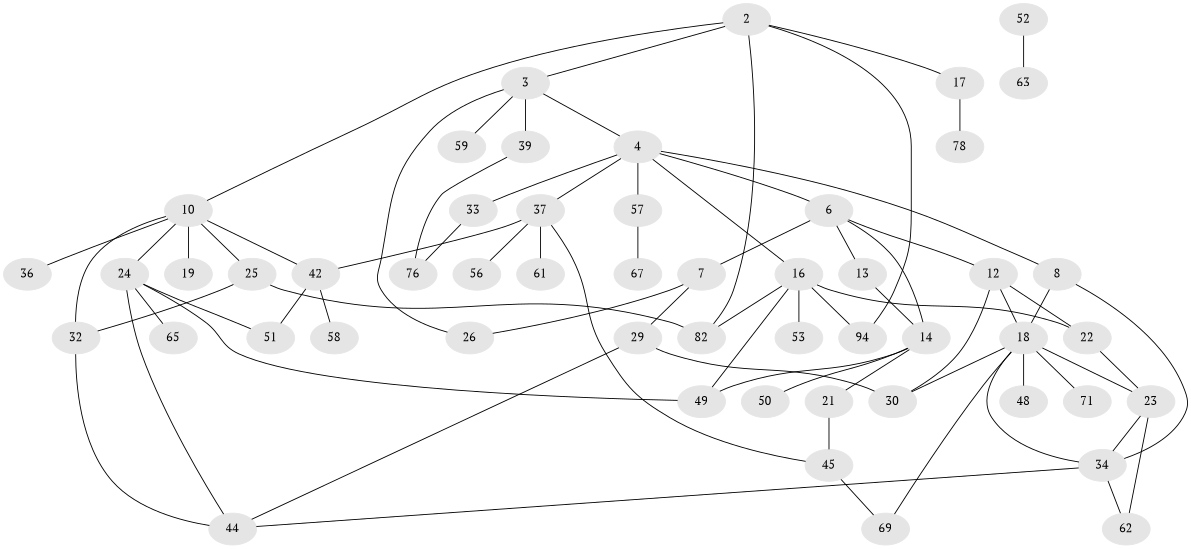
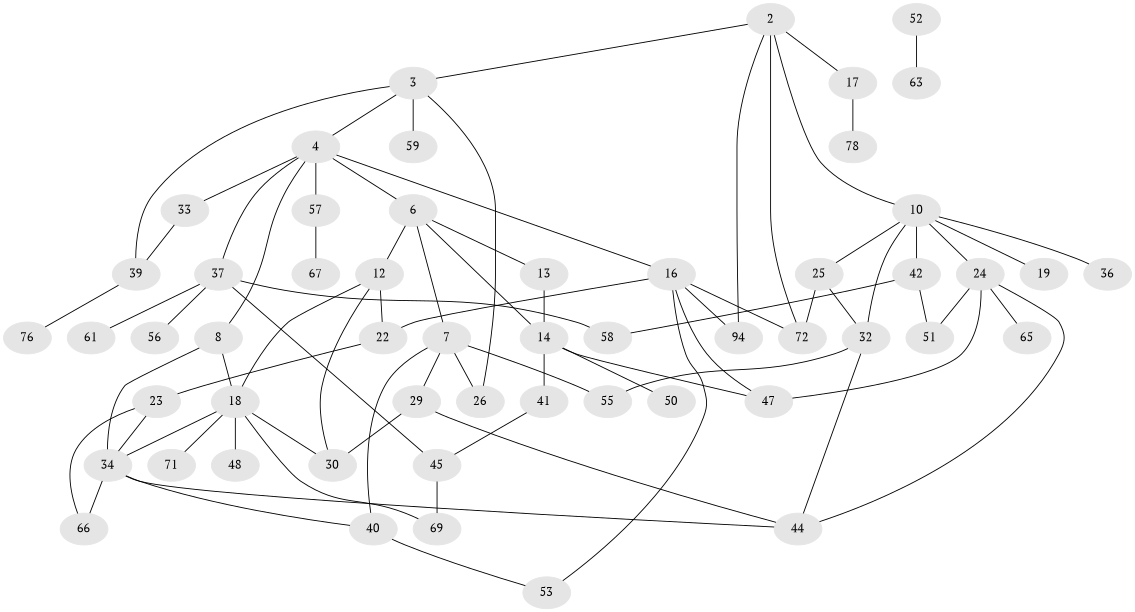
edge "33" -- "76": now "33" -- "39"
edge "37" -- "42": now "37" -- "58"
node "82": label "82" -> "72"
edge "18" -- "23": removed
node "55": added
node "49": label "49" -> "47"
node "21": label "21" -> "41"
node "40": added
node "62": label "62" -> "66"
